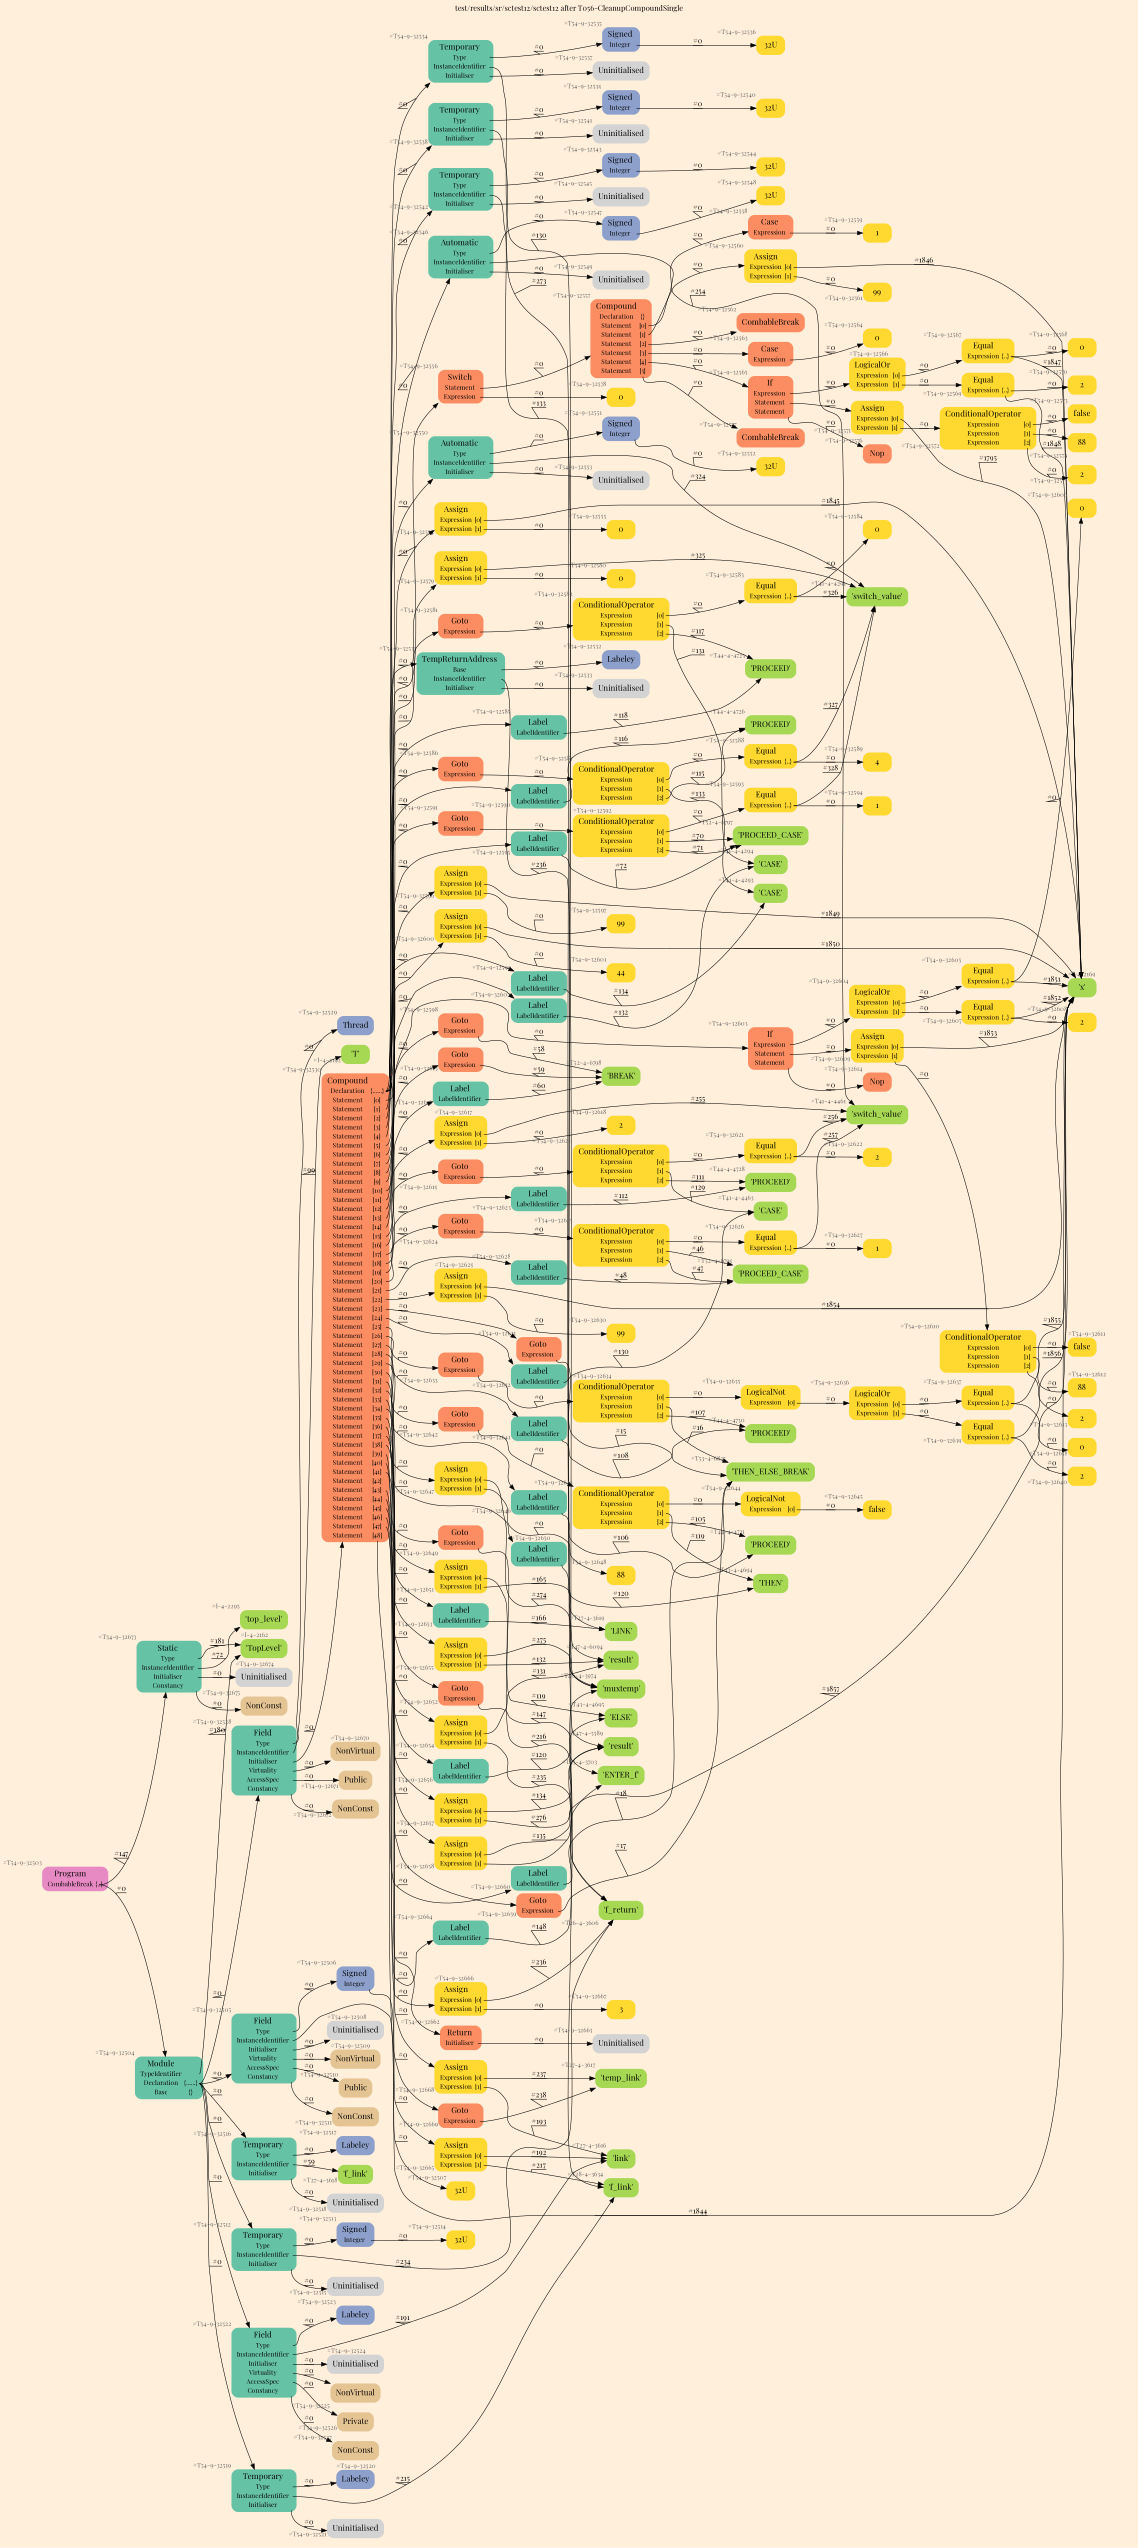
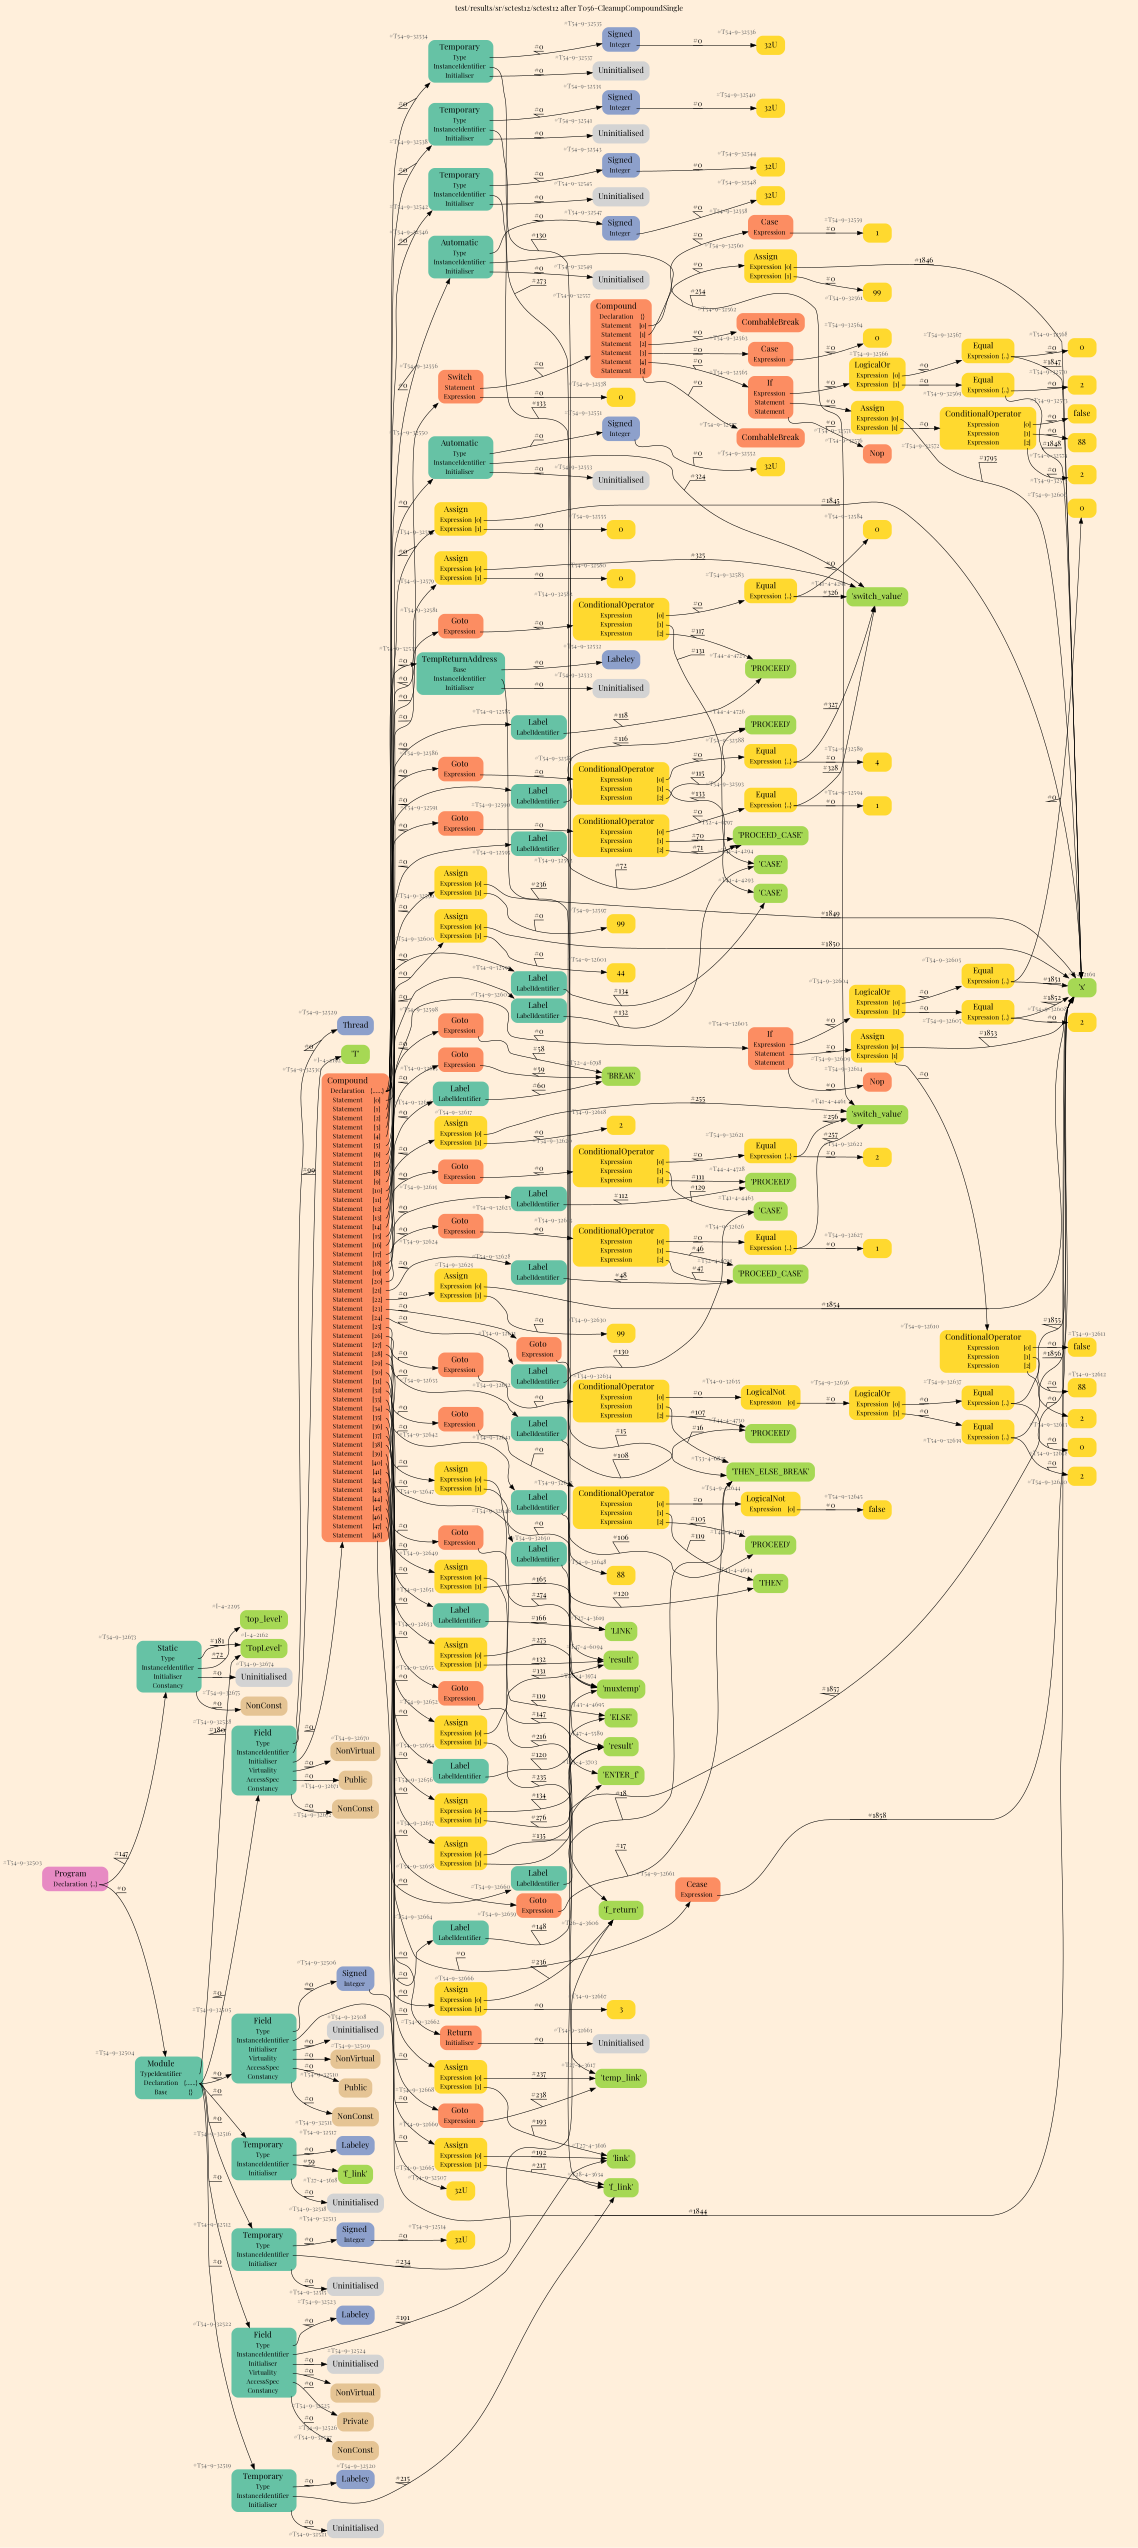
edge "TempReturnAddress" -> "'f_return'": now "TempReturnAddress" -> "'temp_link'"
node "Program": text "CombableBreak" -> "Declaration"
node "Cease": added
